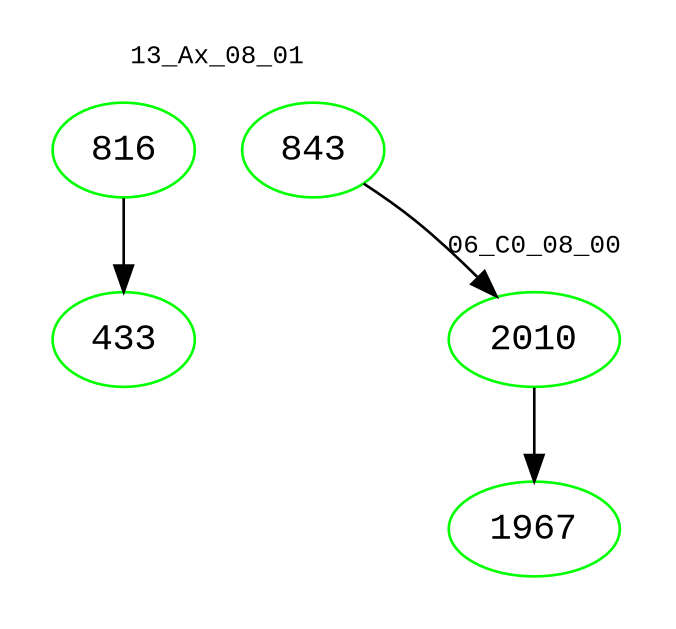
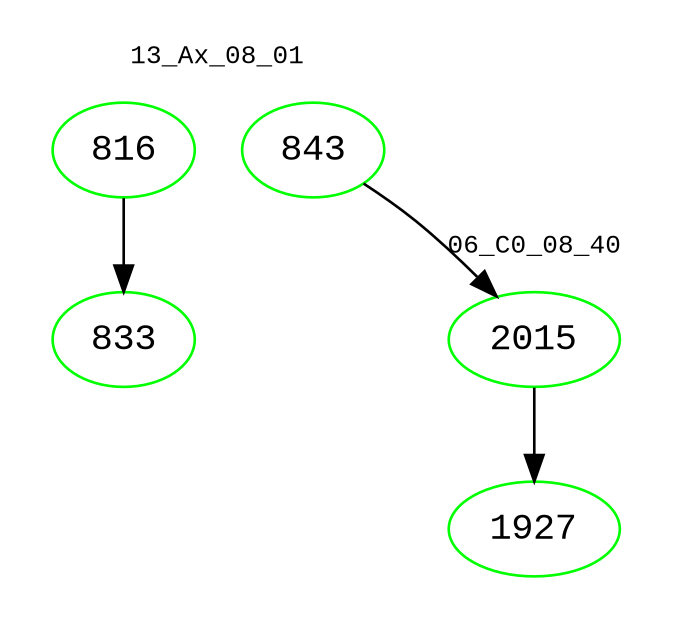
cluster "06_C0_08_00": label "06_C0_08_00" -> "06_C0_08_40"
node "433": label "433" -> "833"
node "2010": label "2010" -> "2015"
node "1967": label "1967" -> "1927"
